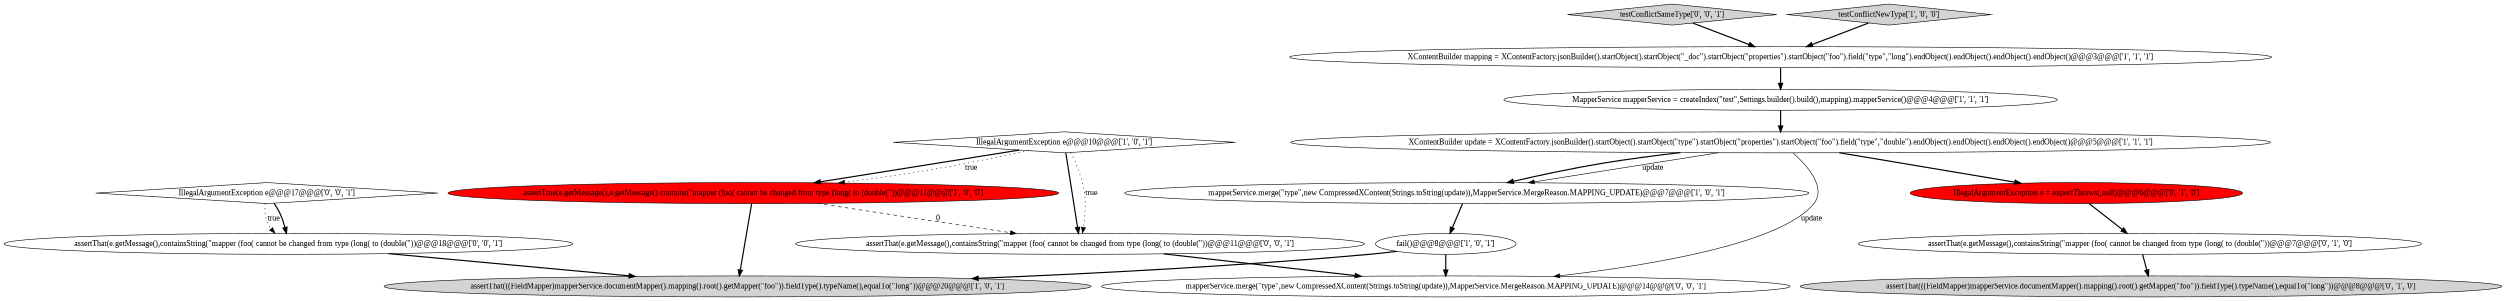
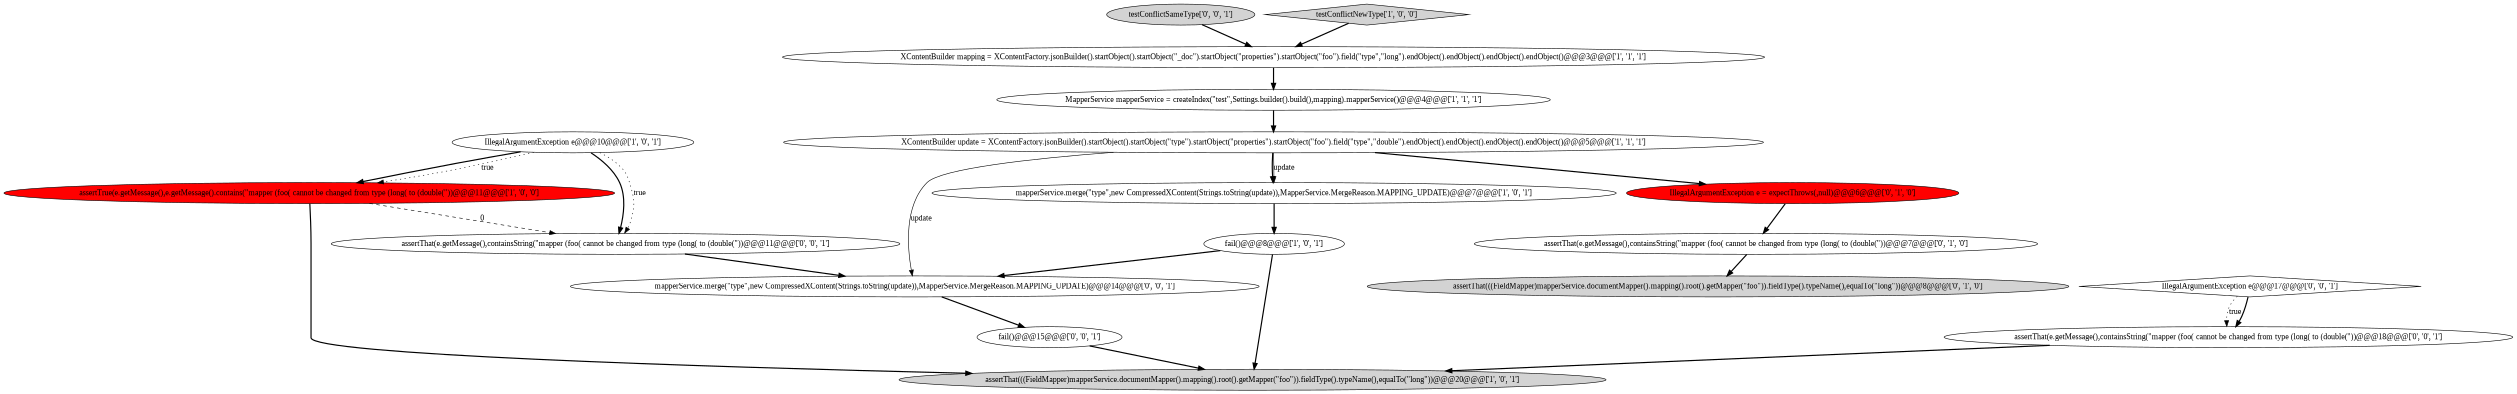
node "testConflictSameType['0', '0', '1']": shape diamond -> ellipse
node "IllegalArgumentException e@@@10@@@['1', '0', '1']": shape diamond -> ellipse
node "fail()@@@15@@@['0', '0', '1']": added
